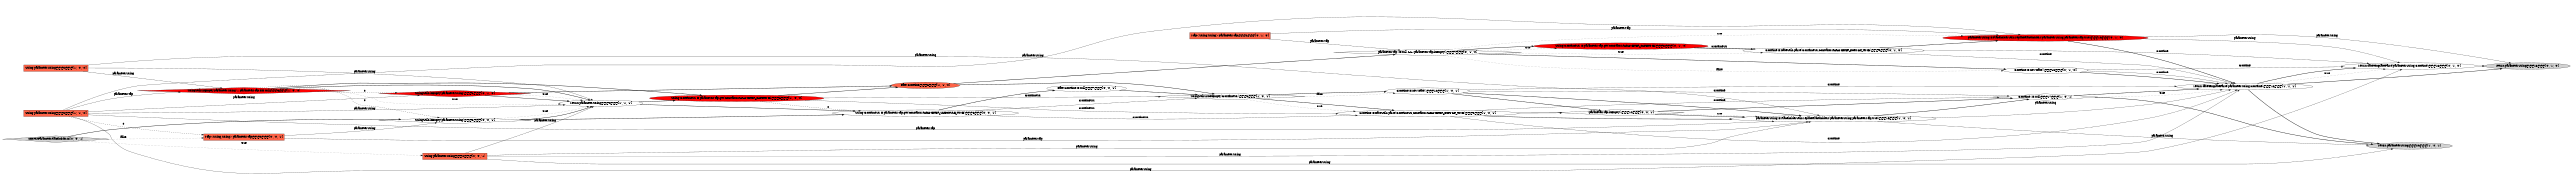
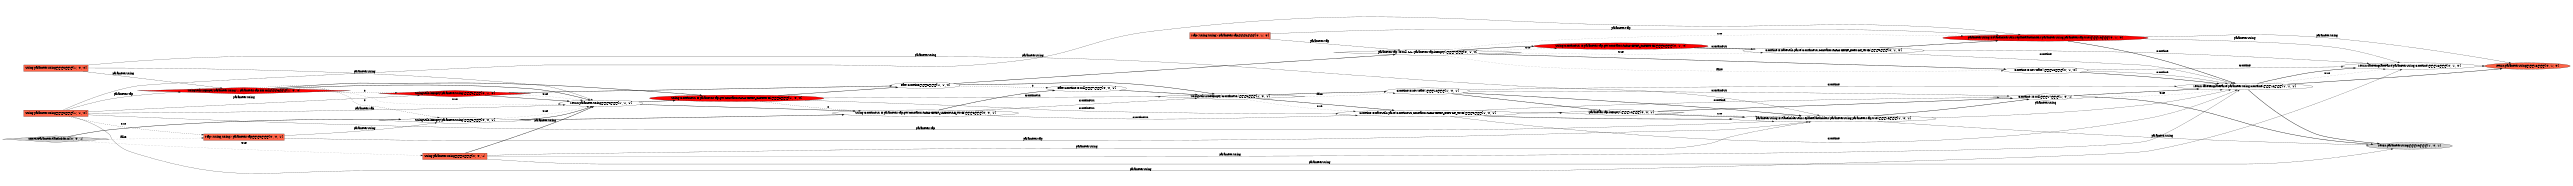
node "return parameterString@@@18@@@['0', '1', '0']": fillcolor lightgray -> tomato
node "Date cronTime@@@6@@@['1', '1', '0']": fillcolor tomato -> white
edge "Date cronTime@@@6@@@['1', '1', '0']" -> "Date cronTime = null@@@7@@@['0', '0', '1']": added, label "0"
edge "cronTime = new Date()@@@12@@@['1', '0', '1']" -> "cronTime != null@@@17@@@['1', '0', '1']": label "cronTime" -> "cronTimeStr"
edge "String parameterString@@@2@@@['1', '1', '0']" -> "return parameterString@@@4@@@['1', '1', '1']": label "parameterString" -> "parameterMap"
edge "String parameterString@@@2@@@['1', '1', '0']" -> "Map<String,String> parameterMap@@@2@@@['0', '0', '1']": label "0" -> "true"
edge "String parameterString@@@2@@@['0', '0', '1']" -> "return parameterString@@@4@@@['1', '1', '1']": style solid -> bold
